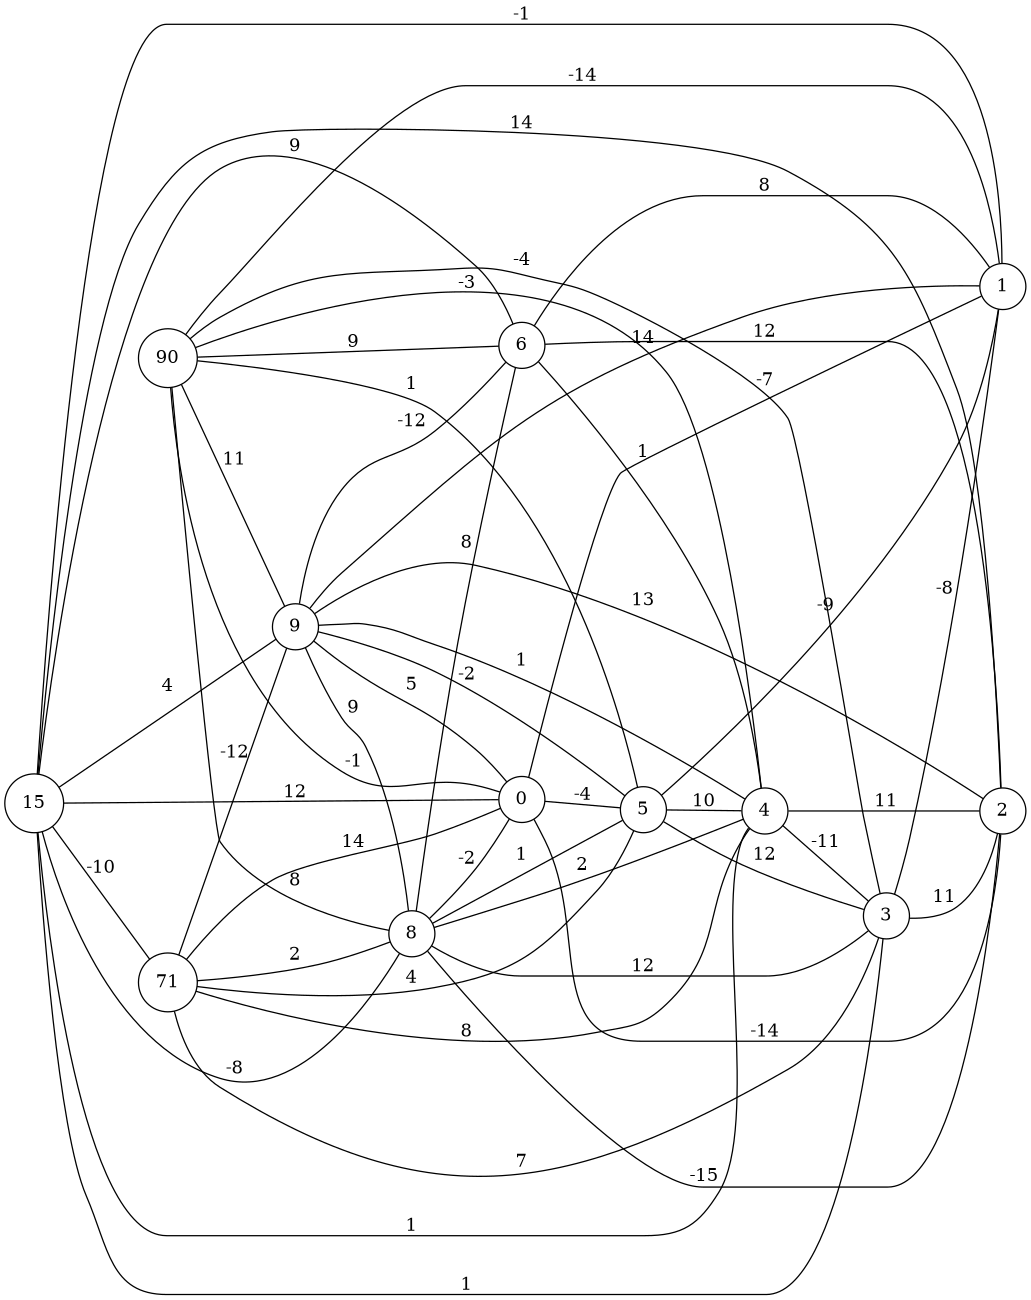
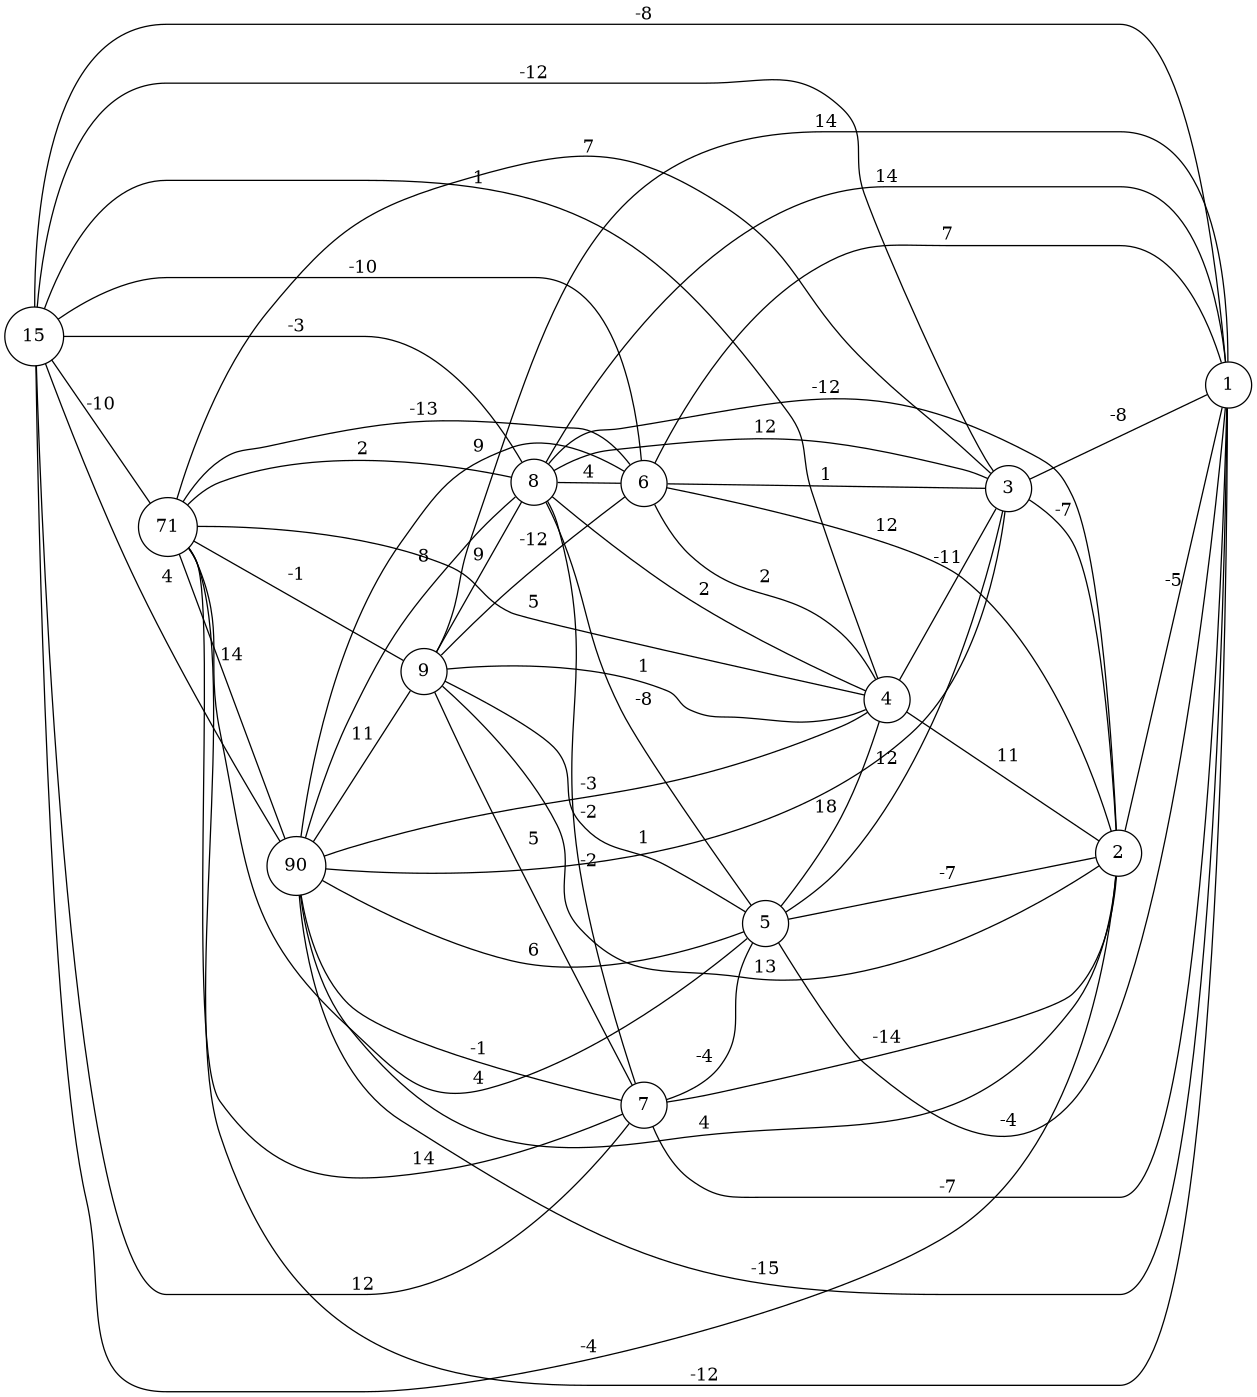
edge "1" -- "15": label "-1" -> "-8"
edge "1" -- "90": label "-14" -> "-15"
edge "15" -- "2": label "14" -> "-4"
edge "6" -- "15": label "9" -> "-10"
edge "1" -- "6": label "8" -> "7"
edge "1" -- "8": added, label "14"
edge "90" -- "3": label "-4" -> "1"
edge "90" -- "5": label "1" -> "6"
edge "6" -- "71": added, label "-13"
edge "6" -- "4": label "1" -> "2"
edge "6" -- "3": added, label "1"
edge "6" -- "8": label "8" -> "4"
edge "1" -- "5": label "-9" -> "-4"
edge "1" -- "2": added, label "-5"
edge "71" -- "90": added, label "14"
edge "9" -- "15": now "90" -- "15"
edge "9" -- "71": label "-12" -> "-1"
node "0": label "0" -> "7"
edge "5" -- "4": label "10" -> "18"
edge "5" -- "8": label "1" -> "-8"
edge "2" -- "5": added, label "-7"
edge "2" -- "3": label "11" -> "-7"
edge "4" -- "71": label "8" -> "5"
edge "15" -- "8": label "-8" -> "-3"
edge "2" -- "90": added, label "4"
edge "2" -- "8": label "-15" -> "-12"
edge "15" -- "3": label "1" -> "-12"
edge "1" -- "71": added, label "-12"
